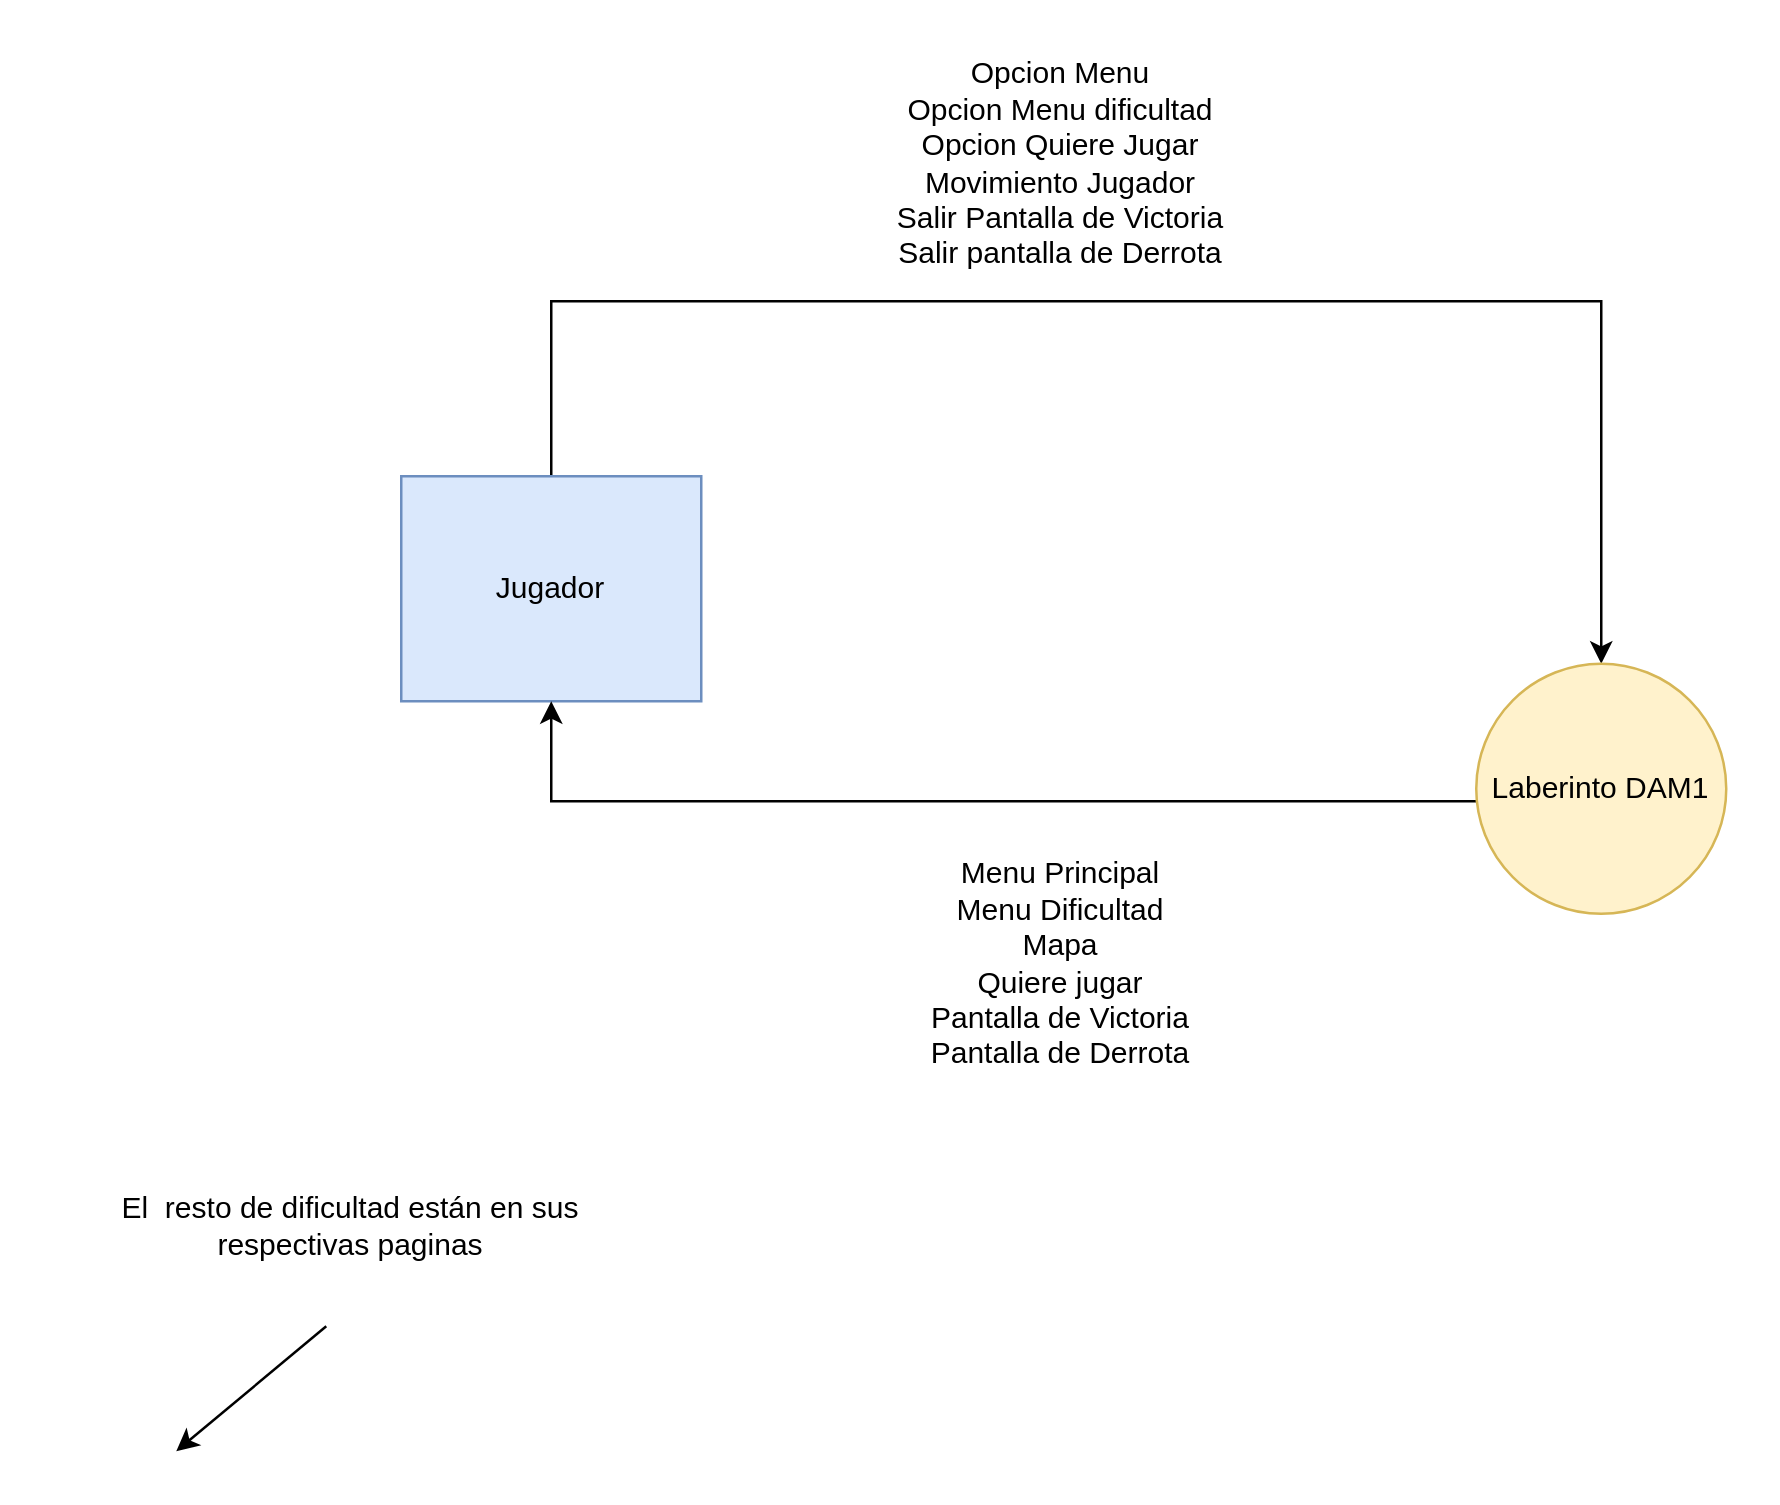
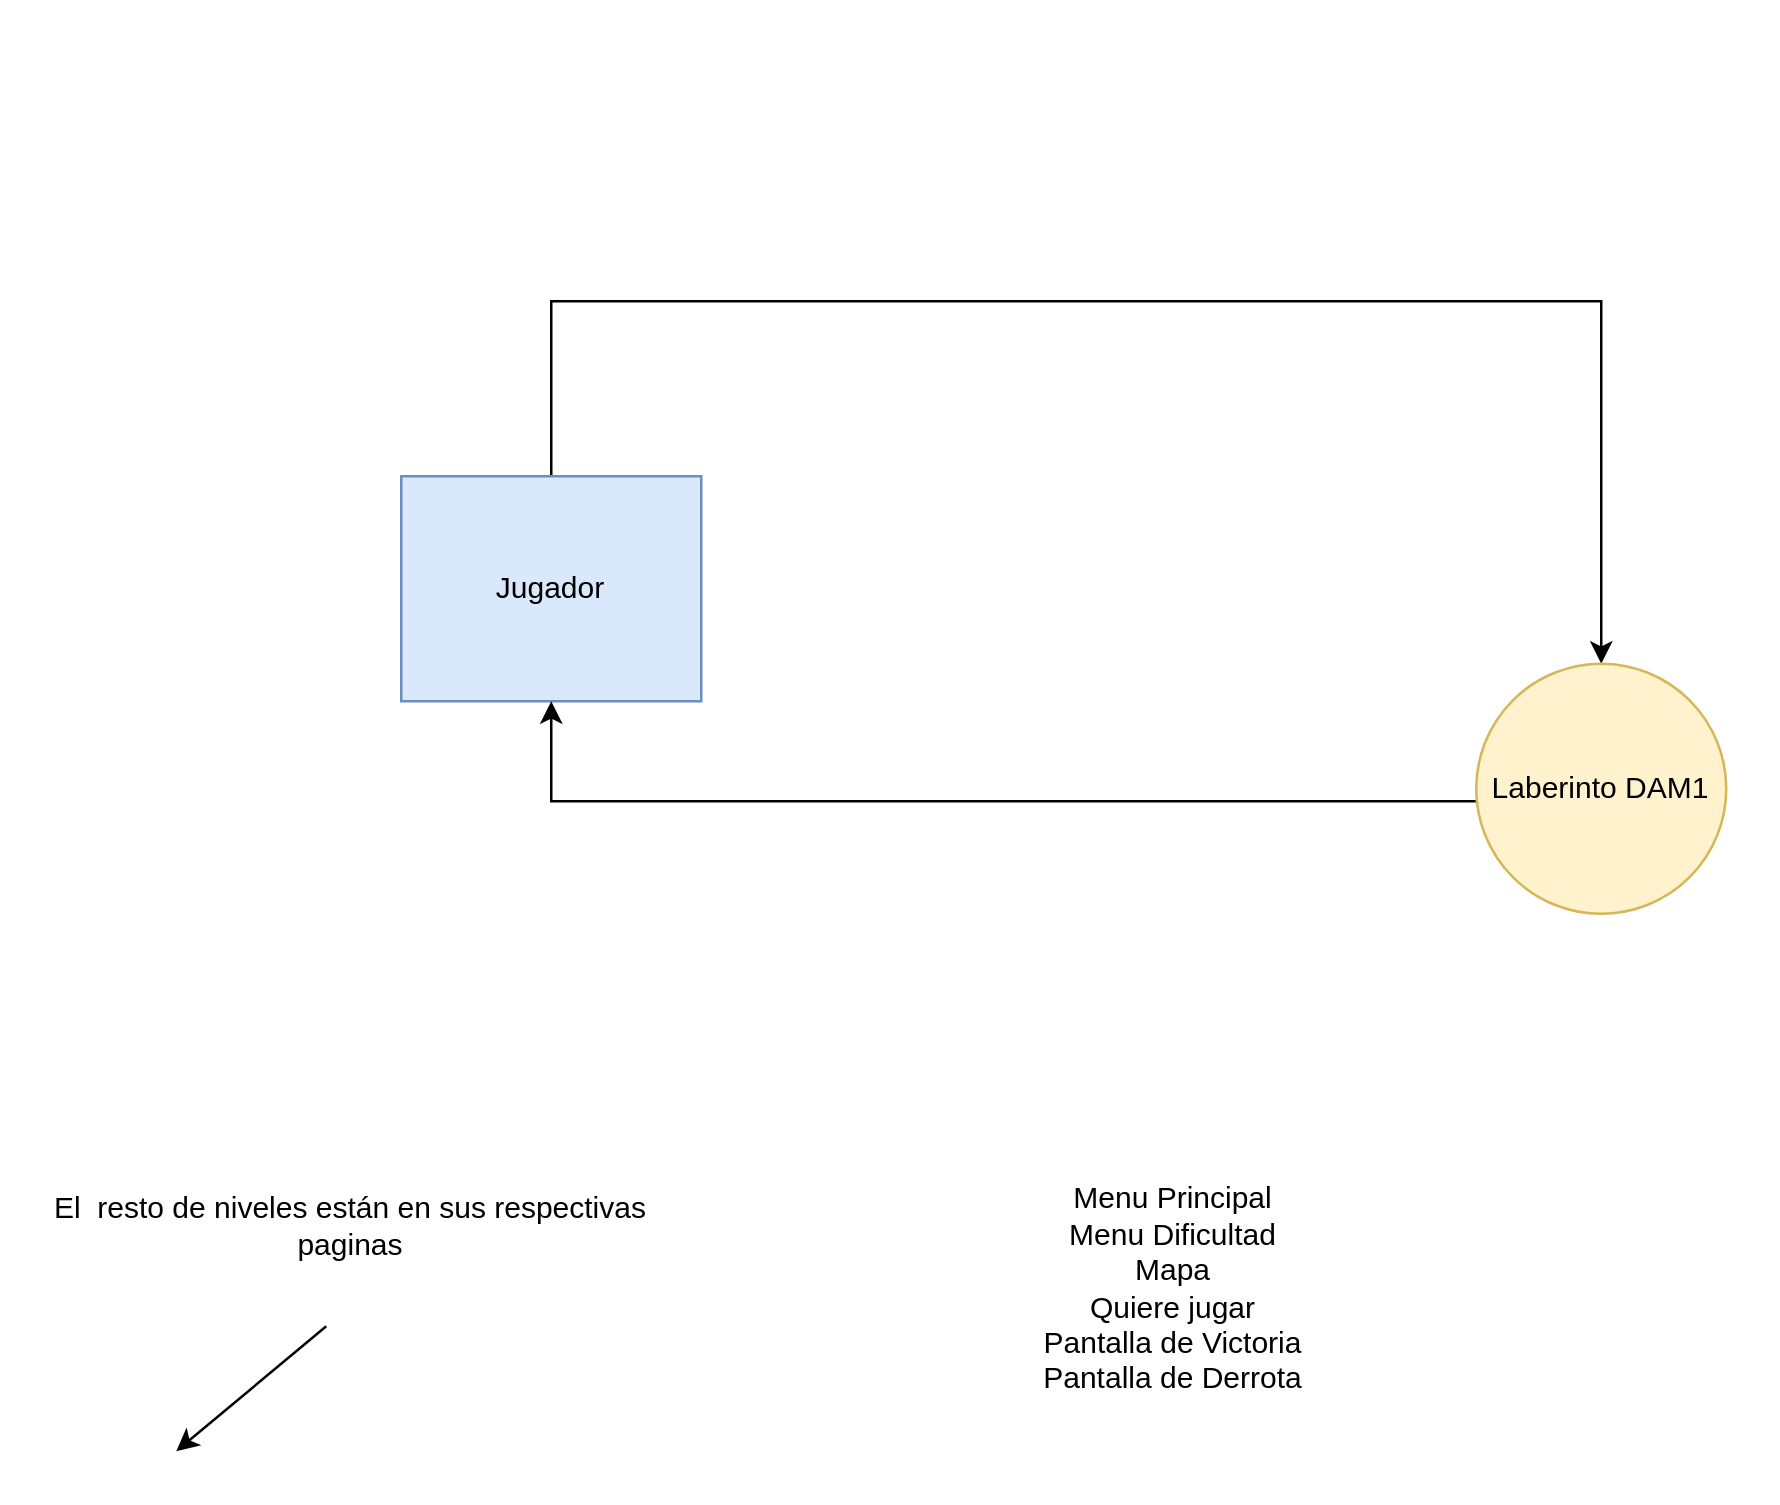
node "Opcion Menu Opcion Menu dificultad Opcion Quiere Jugar Movimiento Jugador Salir Pantalla de Victoria Salir pantalla de Derrota": removed
node "Menu Principal Menu Dificultad Mapa Quiere jugar Pantalla de Victoria Pantalla de Derrota": moved (1061, 964) -> (1174, 1289)
node "El resto de dificultad están en sus respectivas paginas": label "El resto de dificultad están en sus respectivas paginas" -> "El resto de niveles están en sus respectivas paginas"
